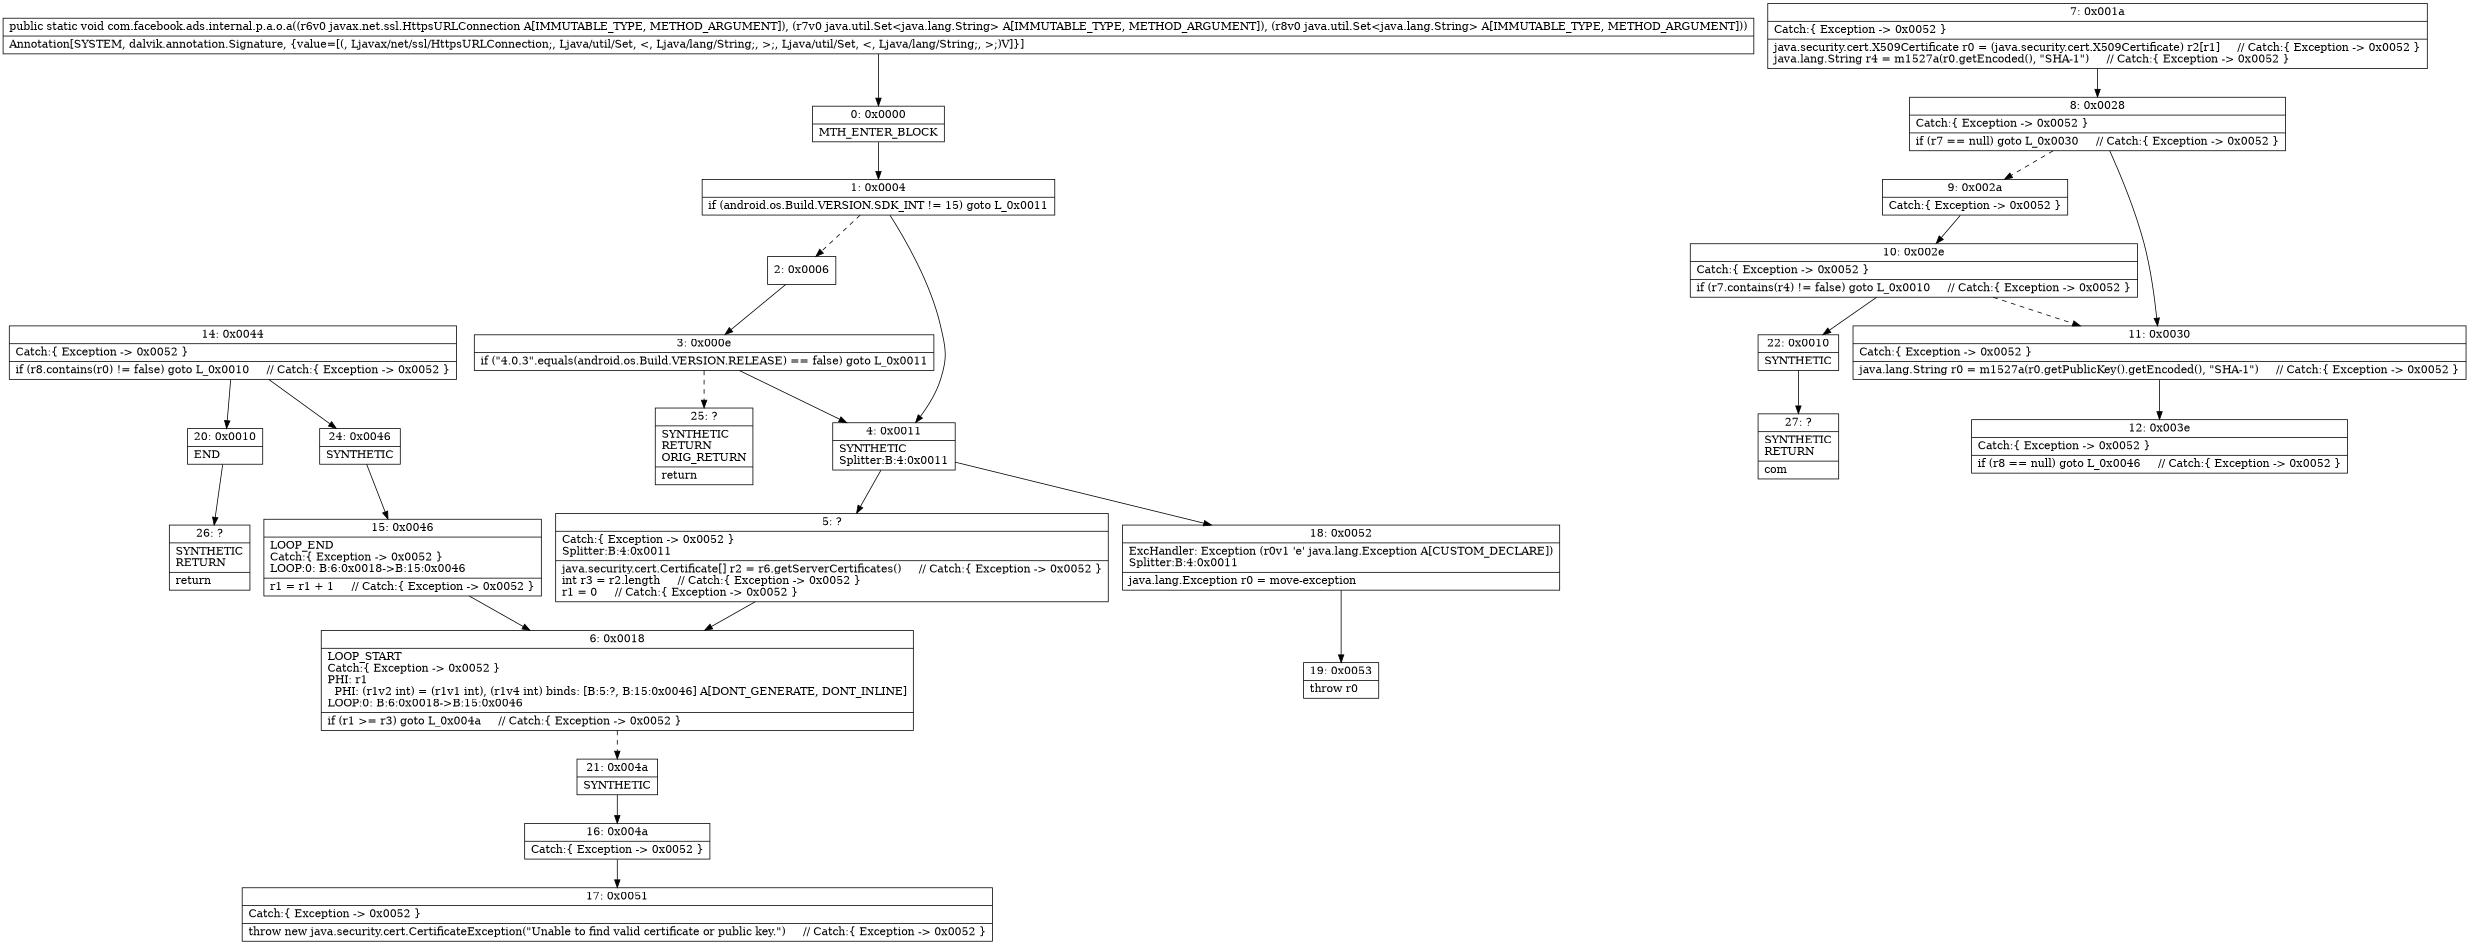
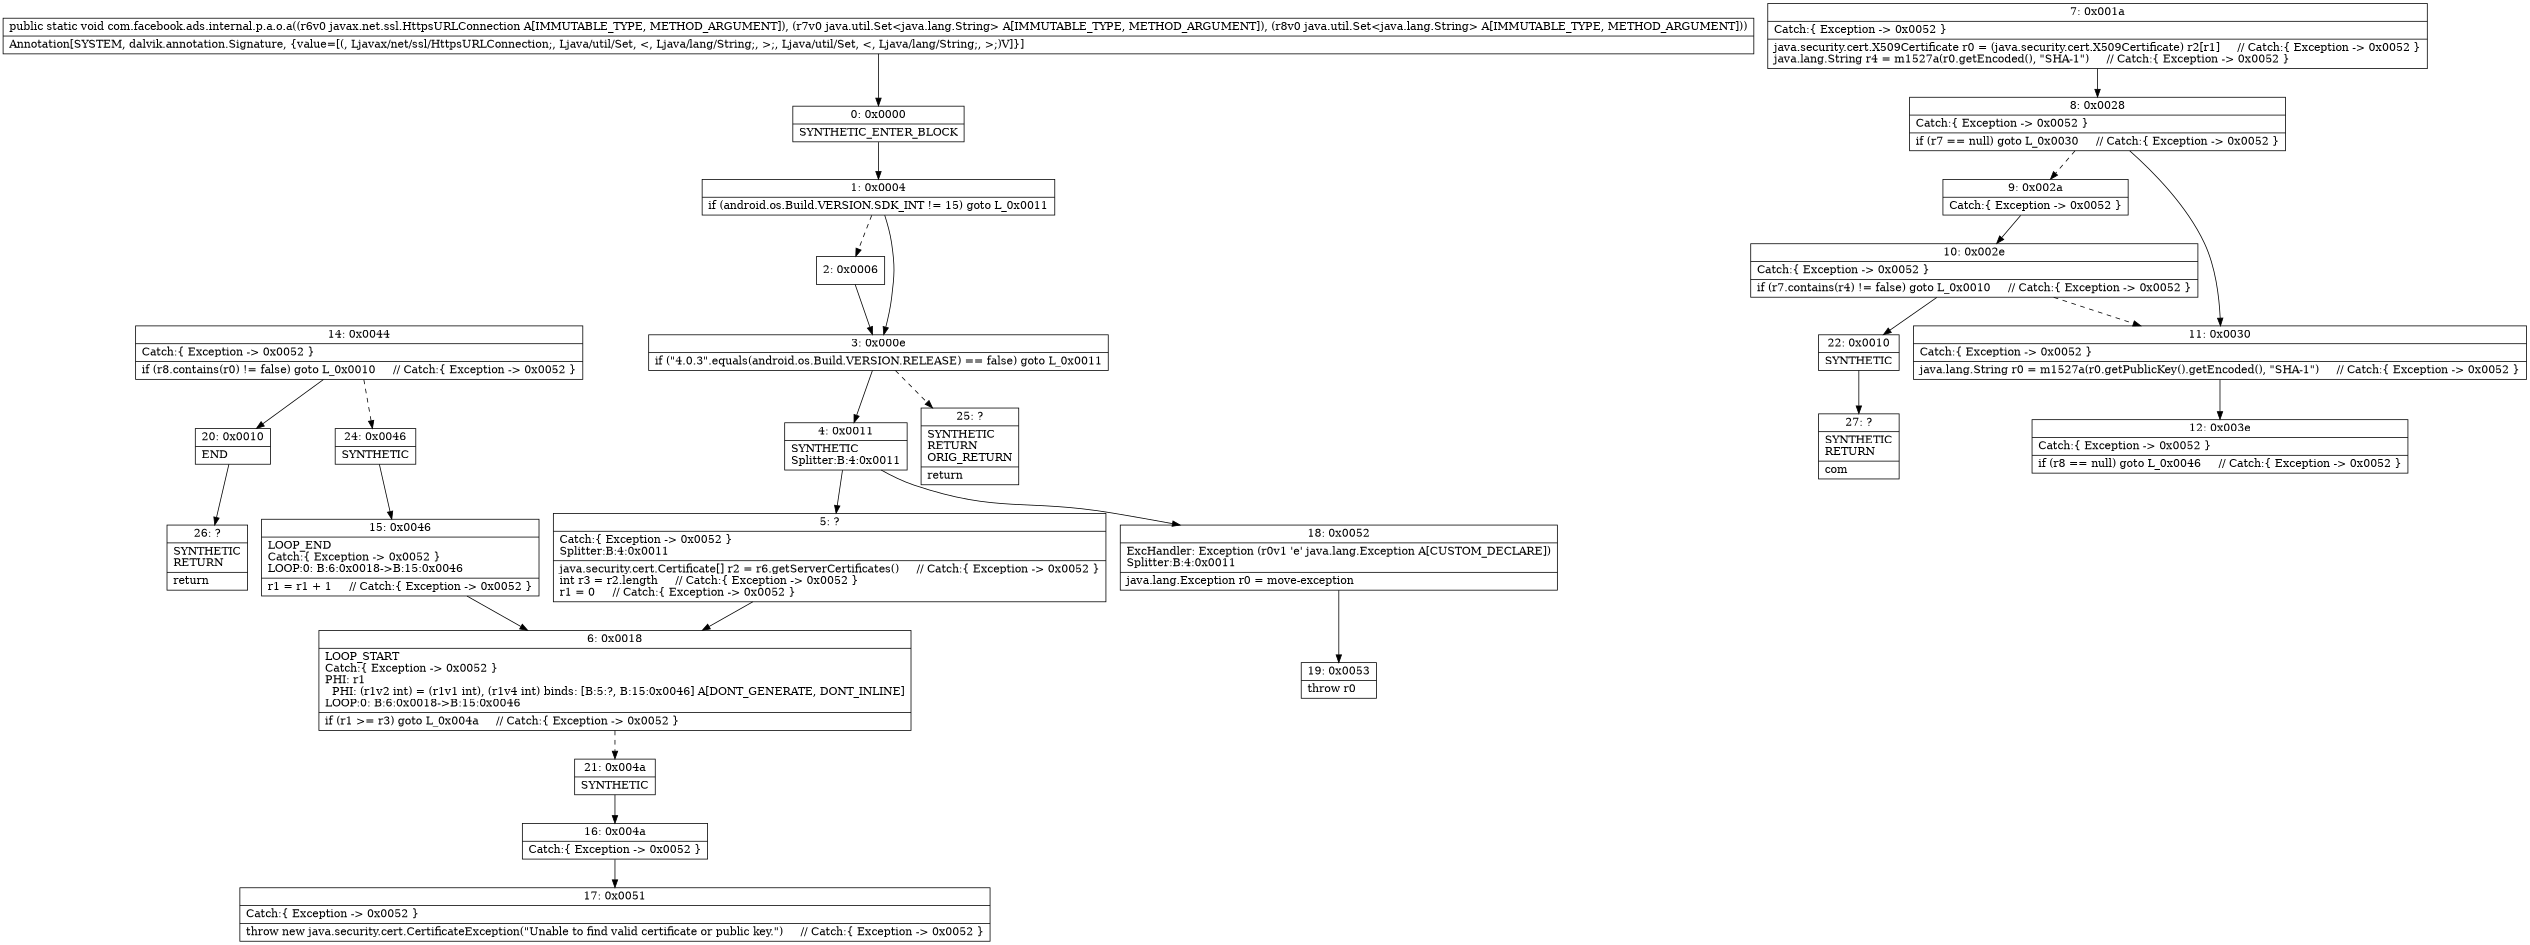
node "0: 0x0000": text "MTH_ENTER_BLOCK" -> "SYNTHETIC_ENTER_BLOCK"
edge "1: 0x0004" -> "4: 0x0011": now "1: 0x0004" -> "3: 0x000e"
edge "14: 0x0044" -> "24: 0x0046": style solid -> dashed
